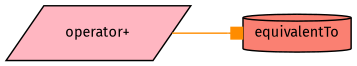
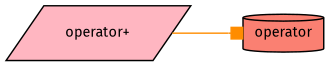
node "equivalentTo": label "equivalentTo" -> "operator"
